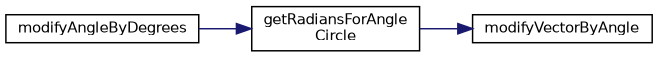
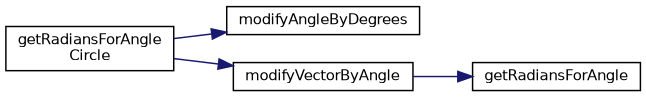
edge "modifyAngleByDegrees" -> "getRadiansForAngle Circle": reversed
node "getRadiansForAngle": added
